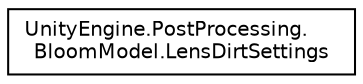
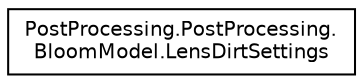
node "UnityEngine.PostProcessing. BloomModel.LensDirtSettings": label "UnityEngine.PostProcessing. BloomModel.LensDirtSettings" -> "PostProcessing.PostProcessing. BloomModel.LensDirtSettings"
